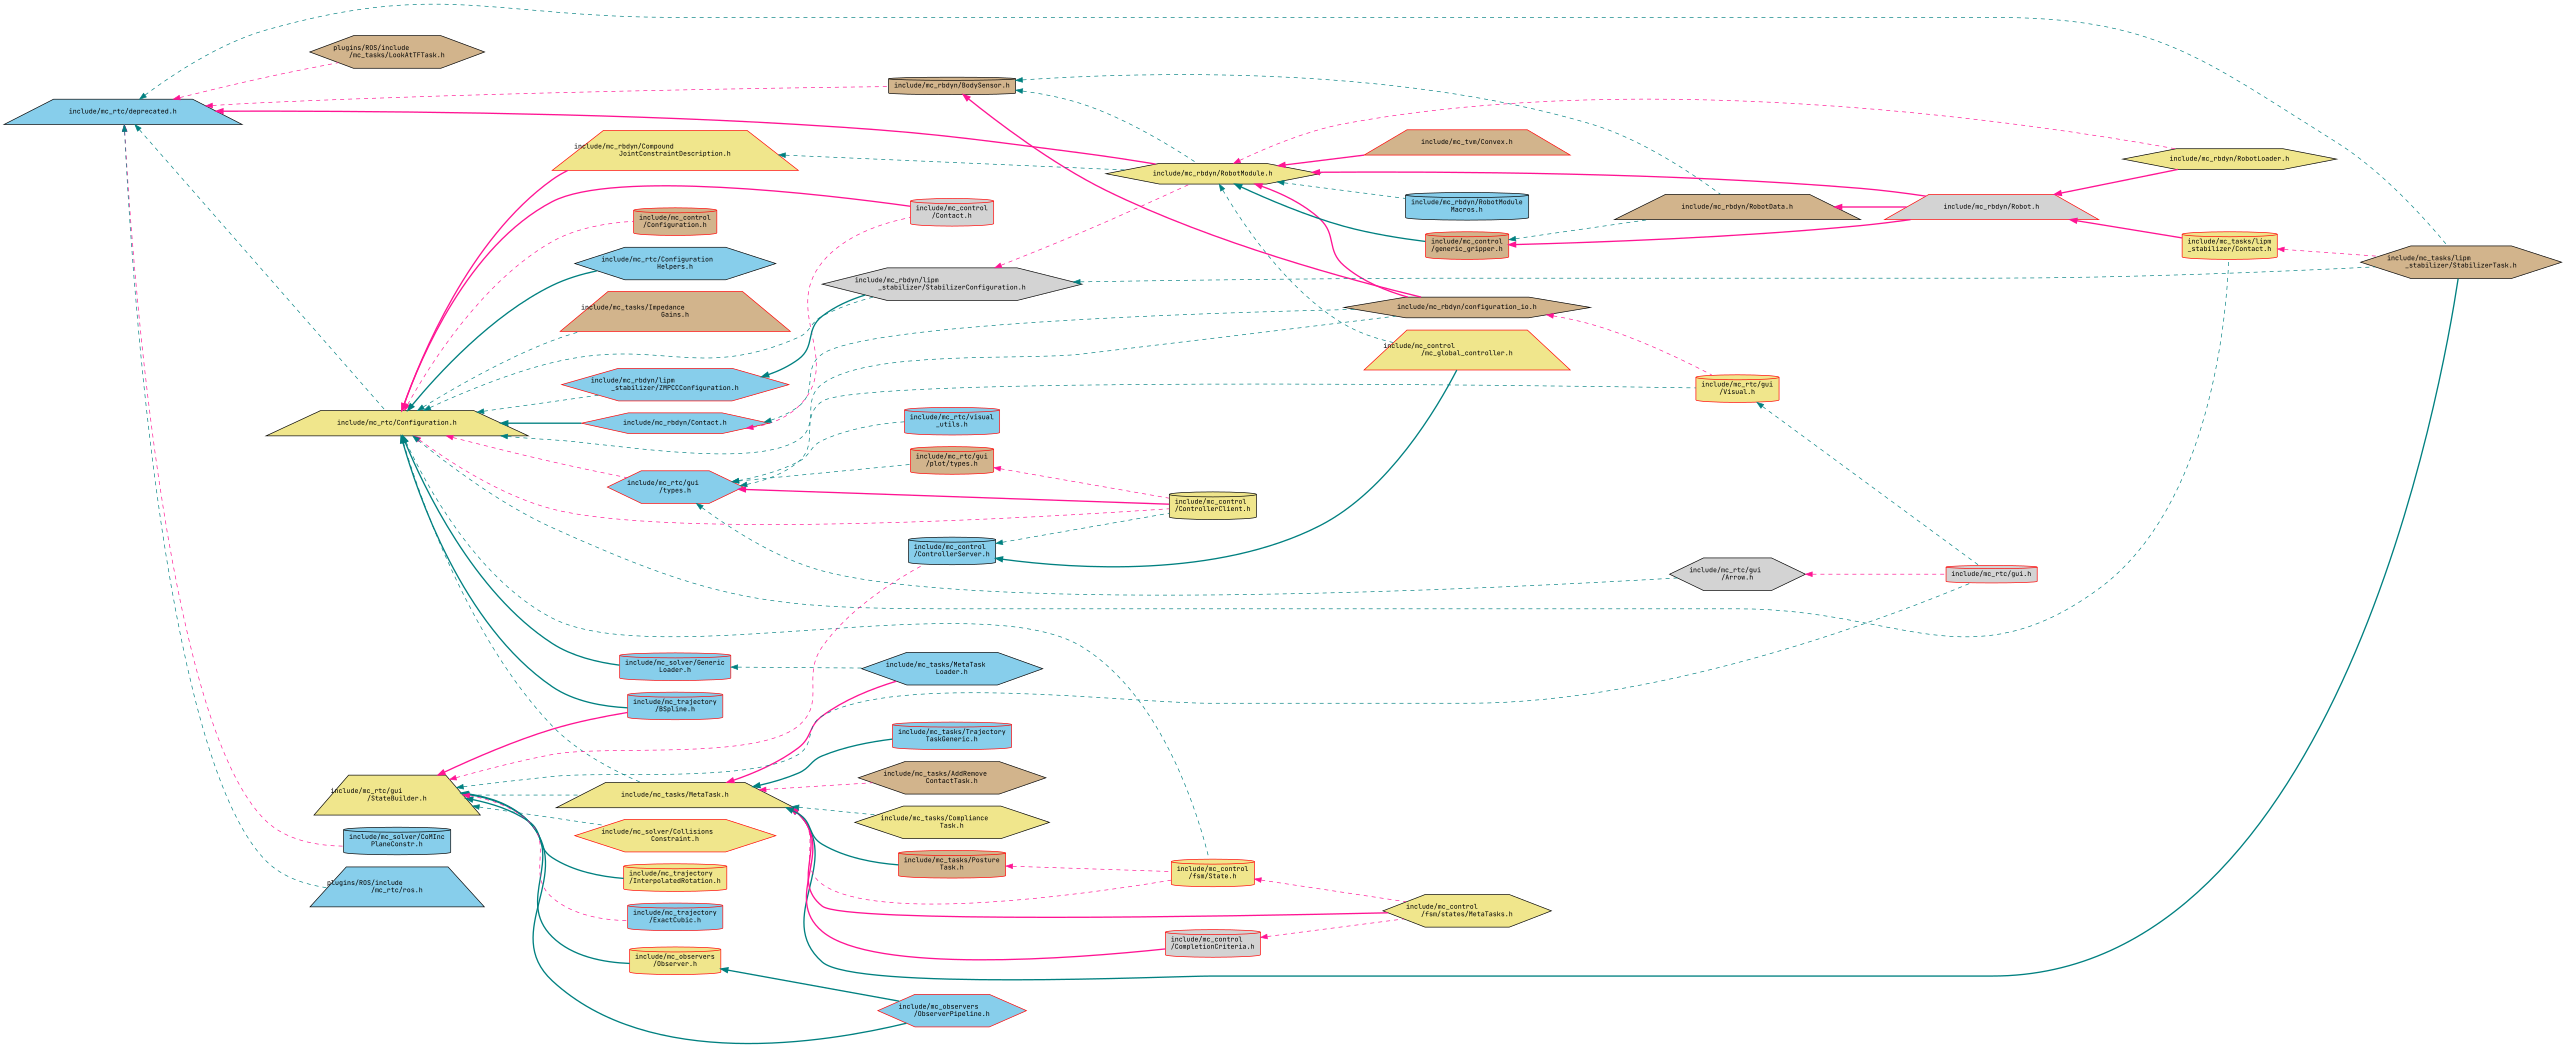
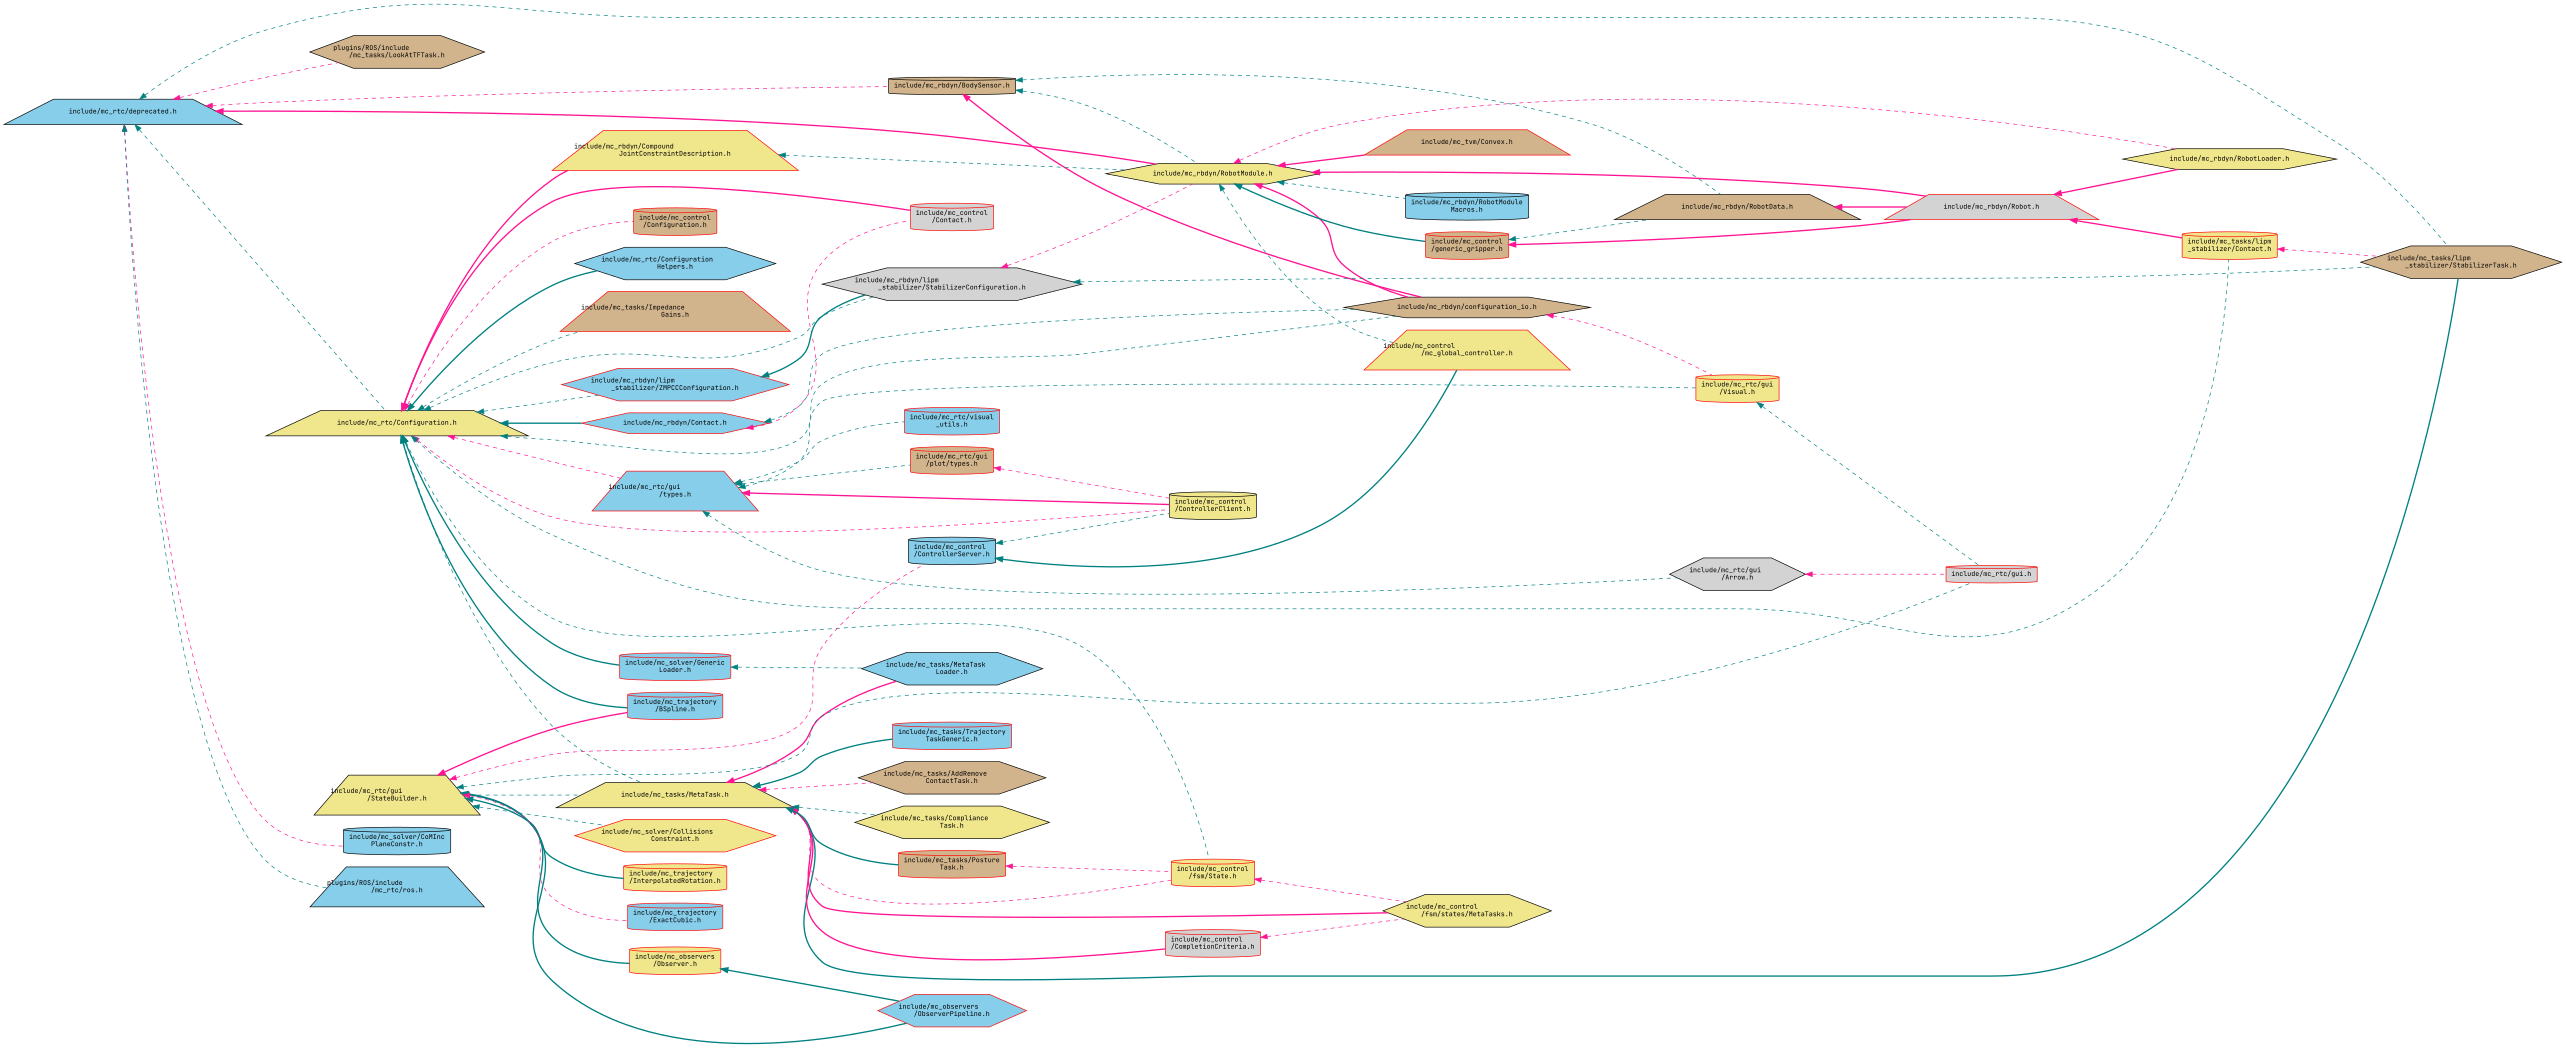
node "include/mc_rtc/gui /types.h": shape hexagon -> trapezium
